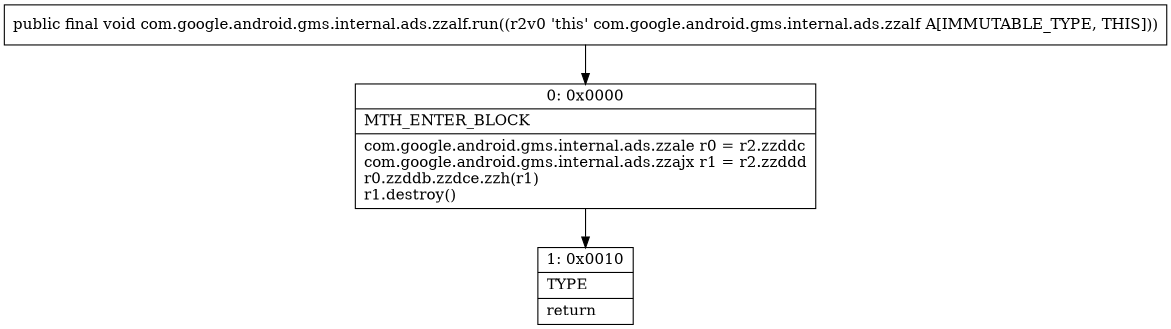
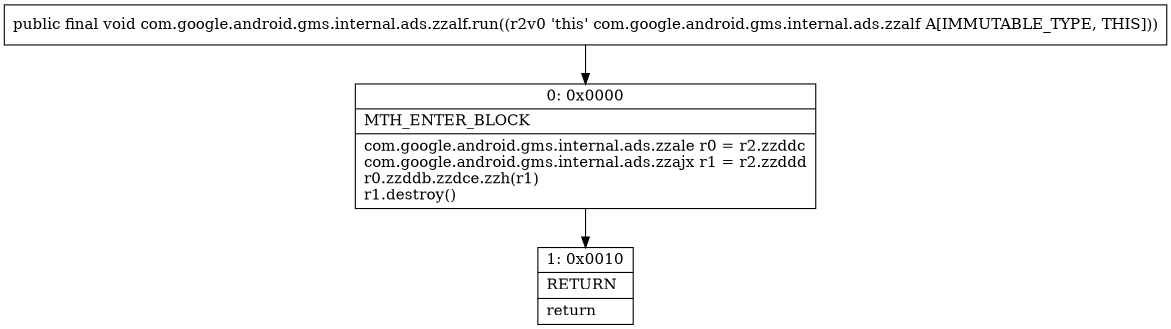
node "1: 0x0010": text "TYPE" -> "RETURN"
